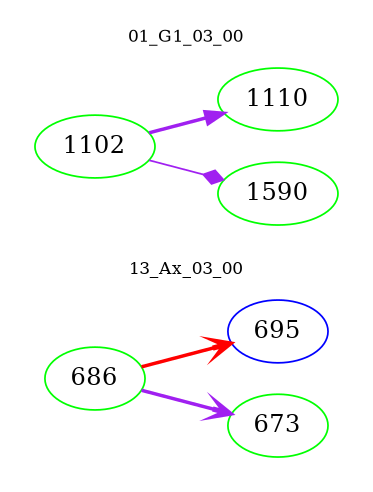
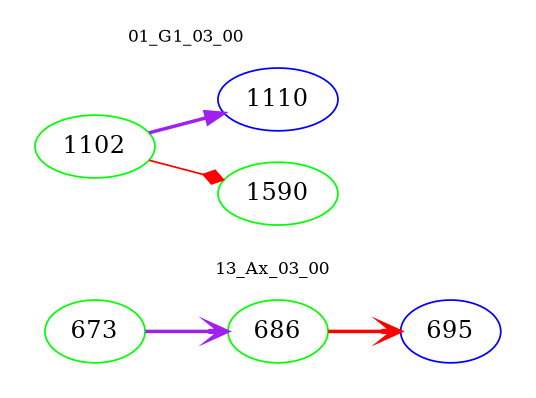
node "1110": color green -> blue
edge "1102" -> "1590": color purple -> red
edge "686" -> "673": reversed
